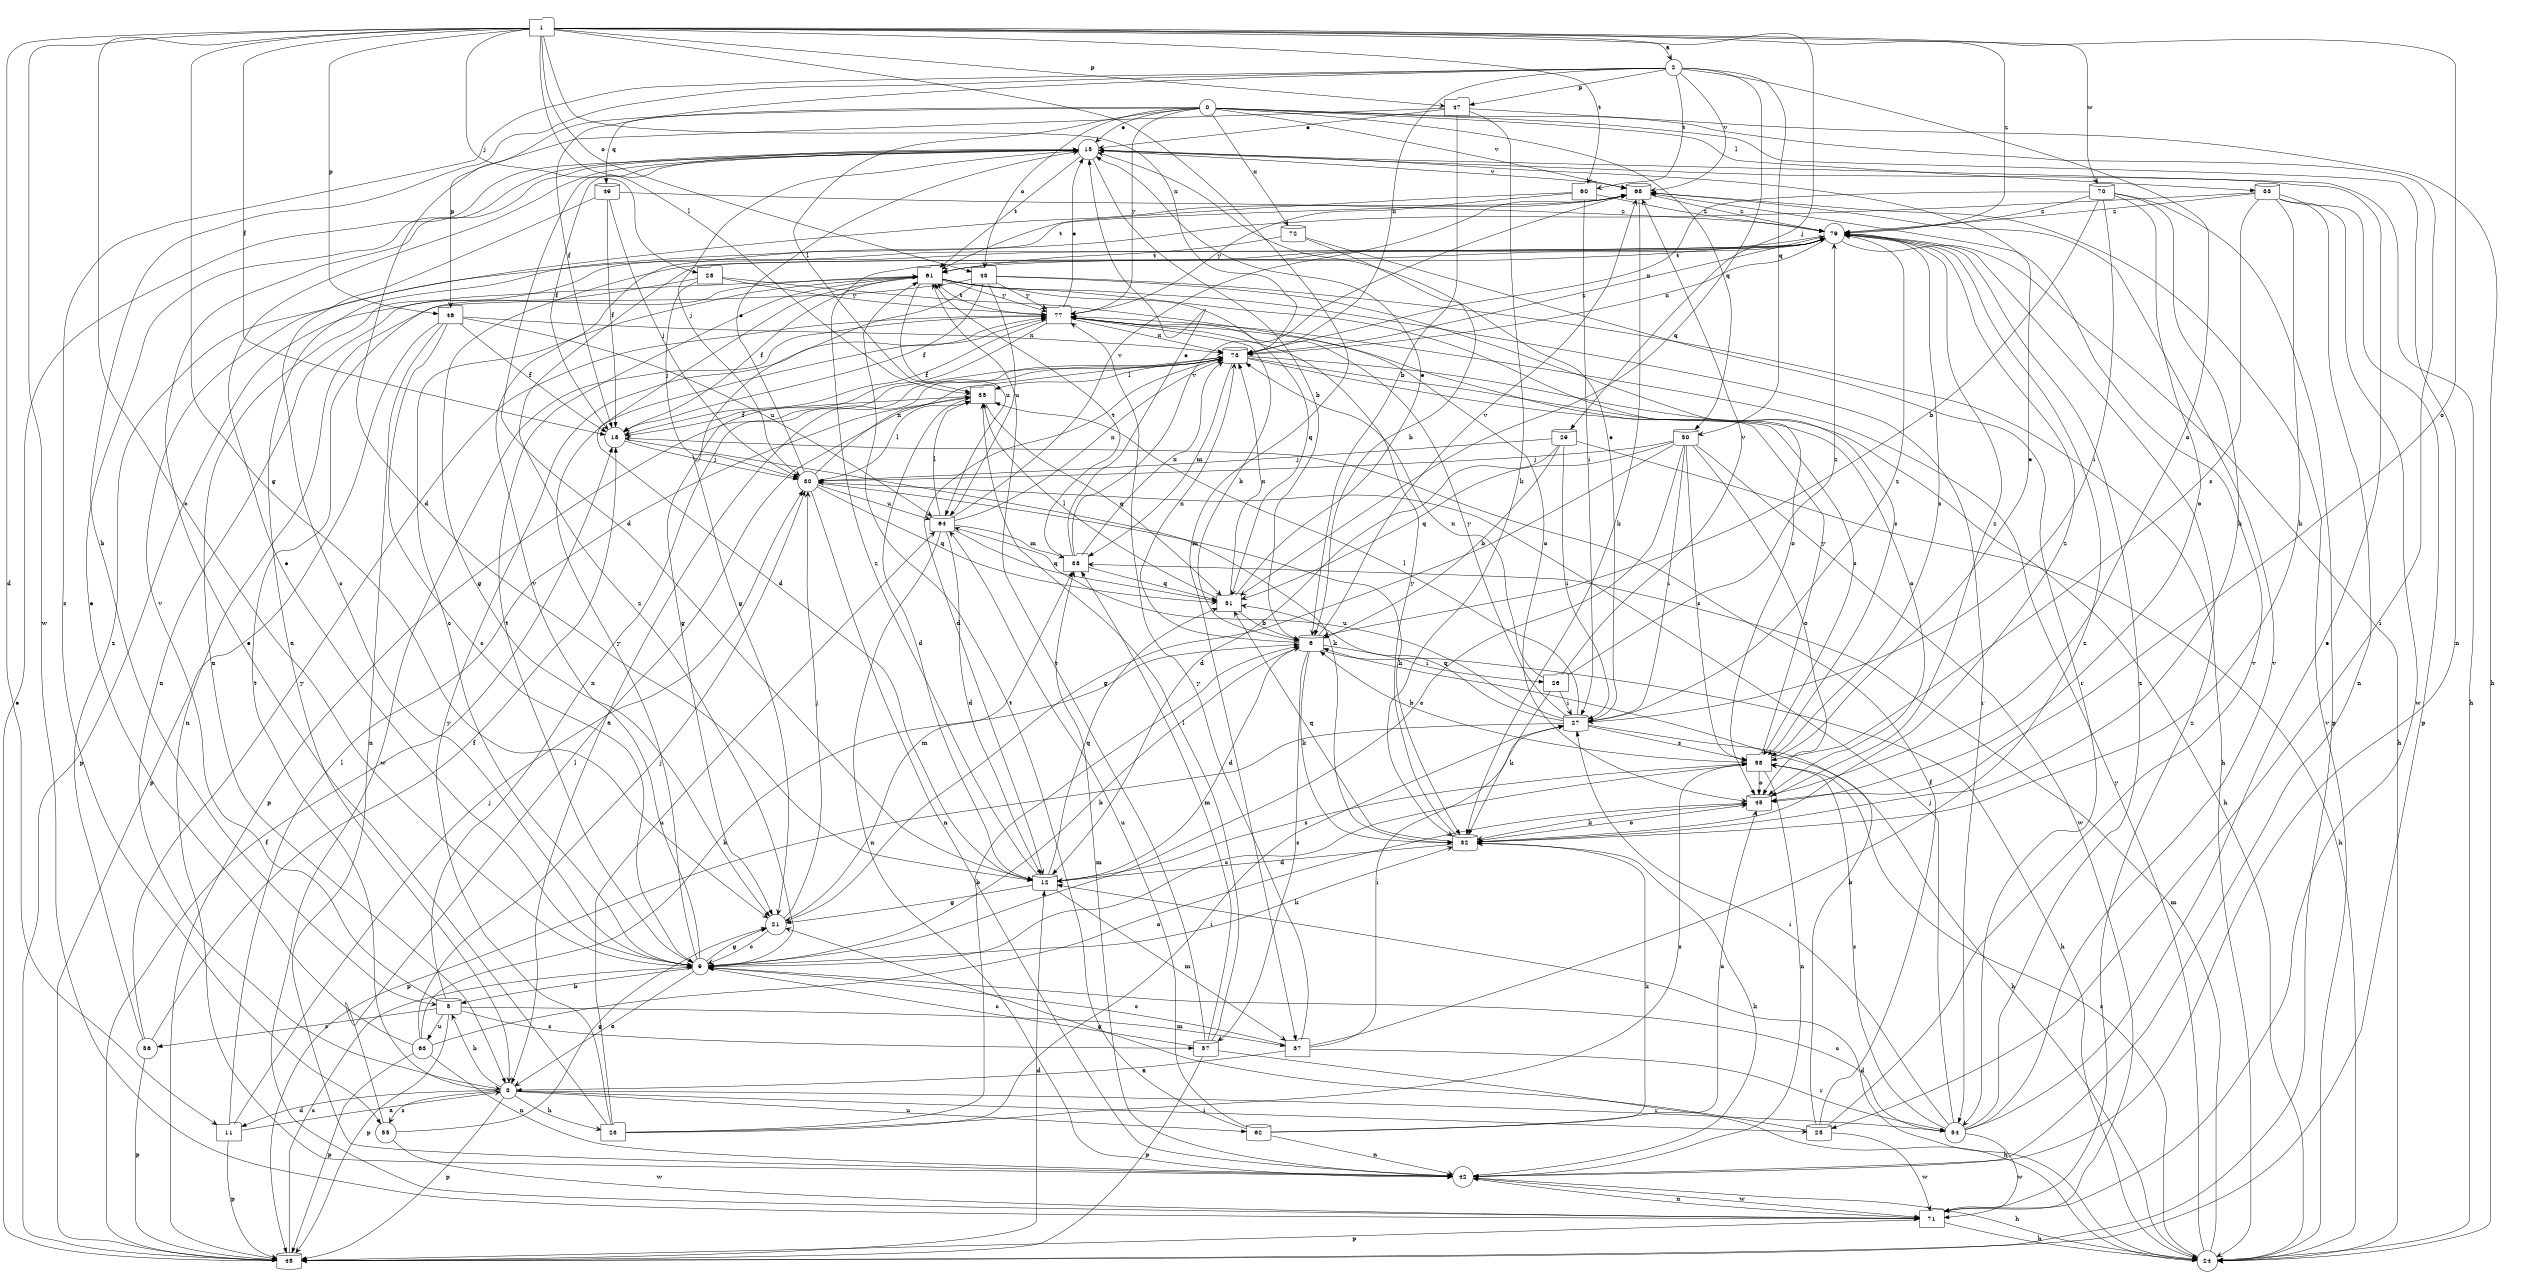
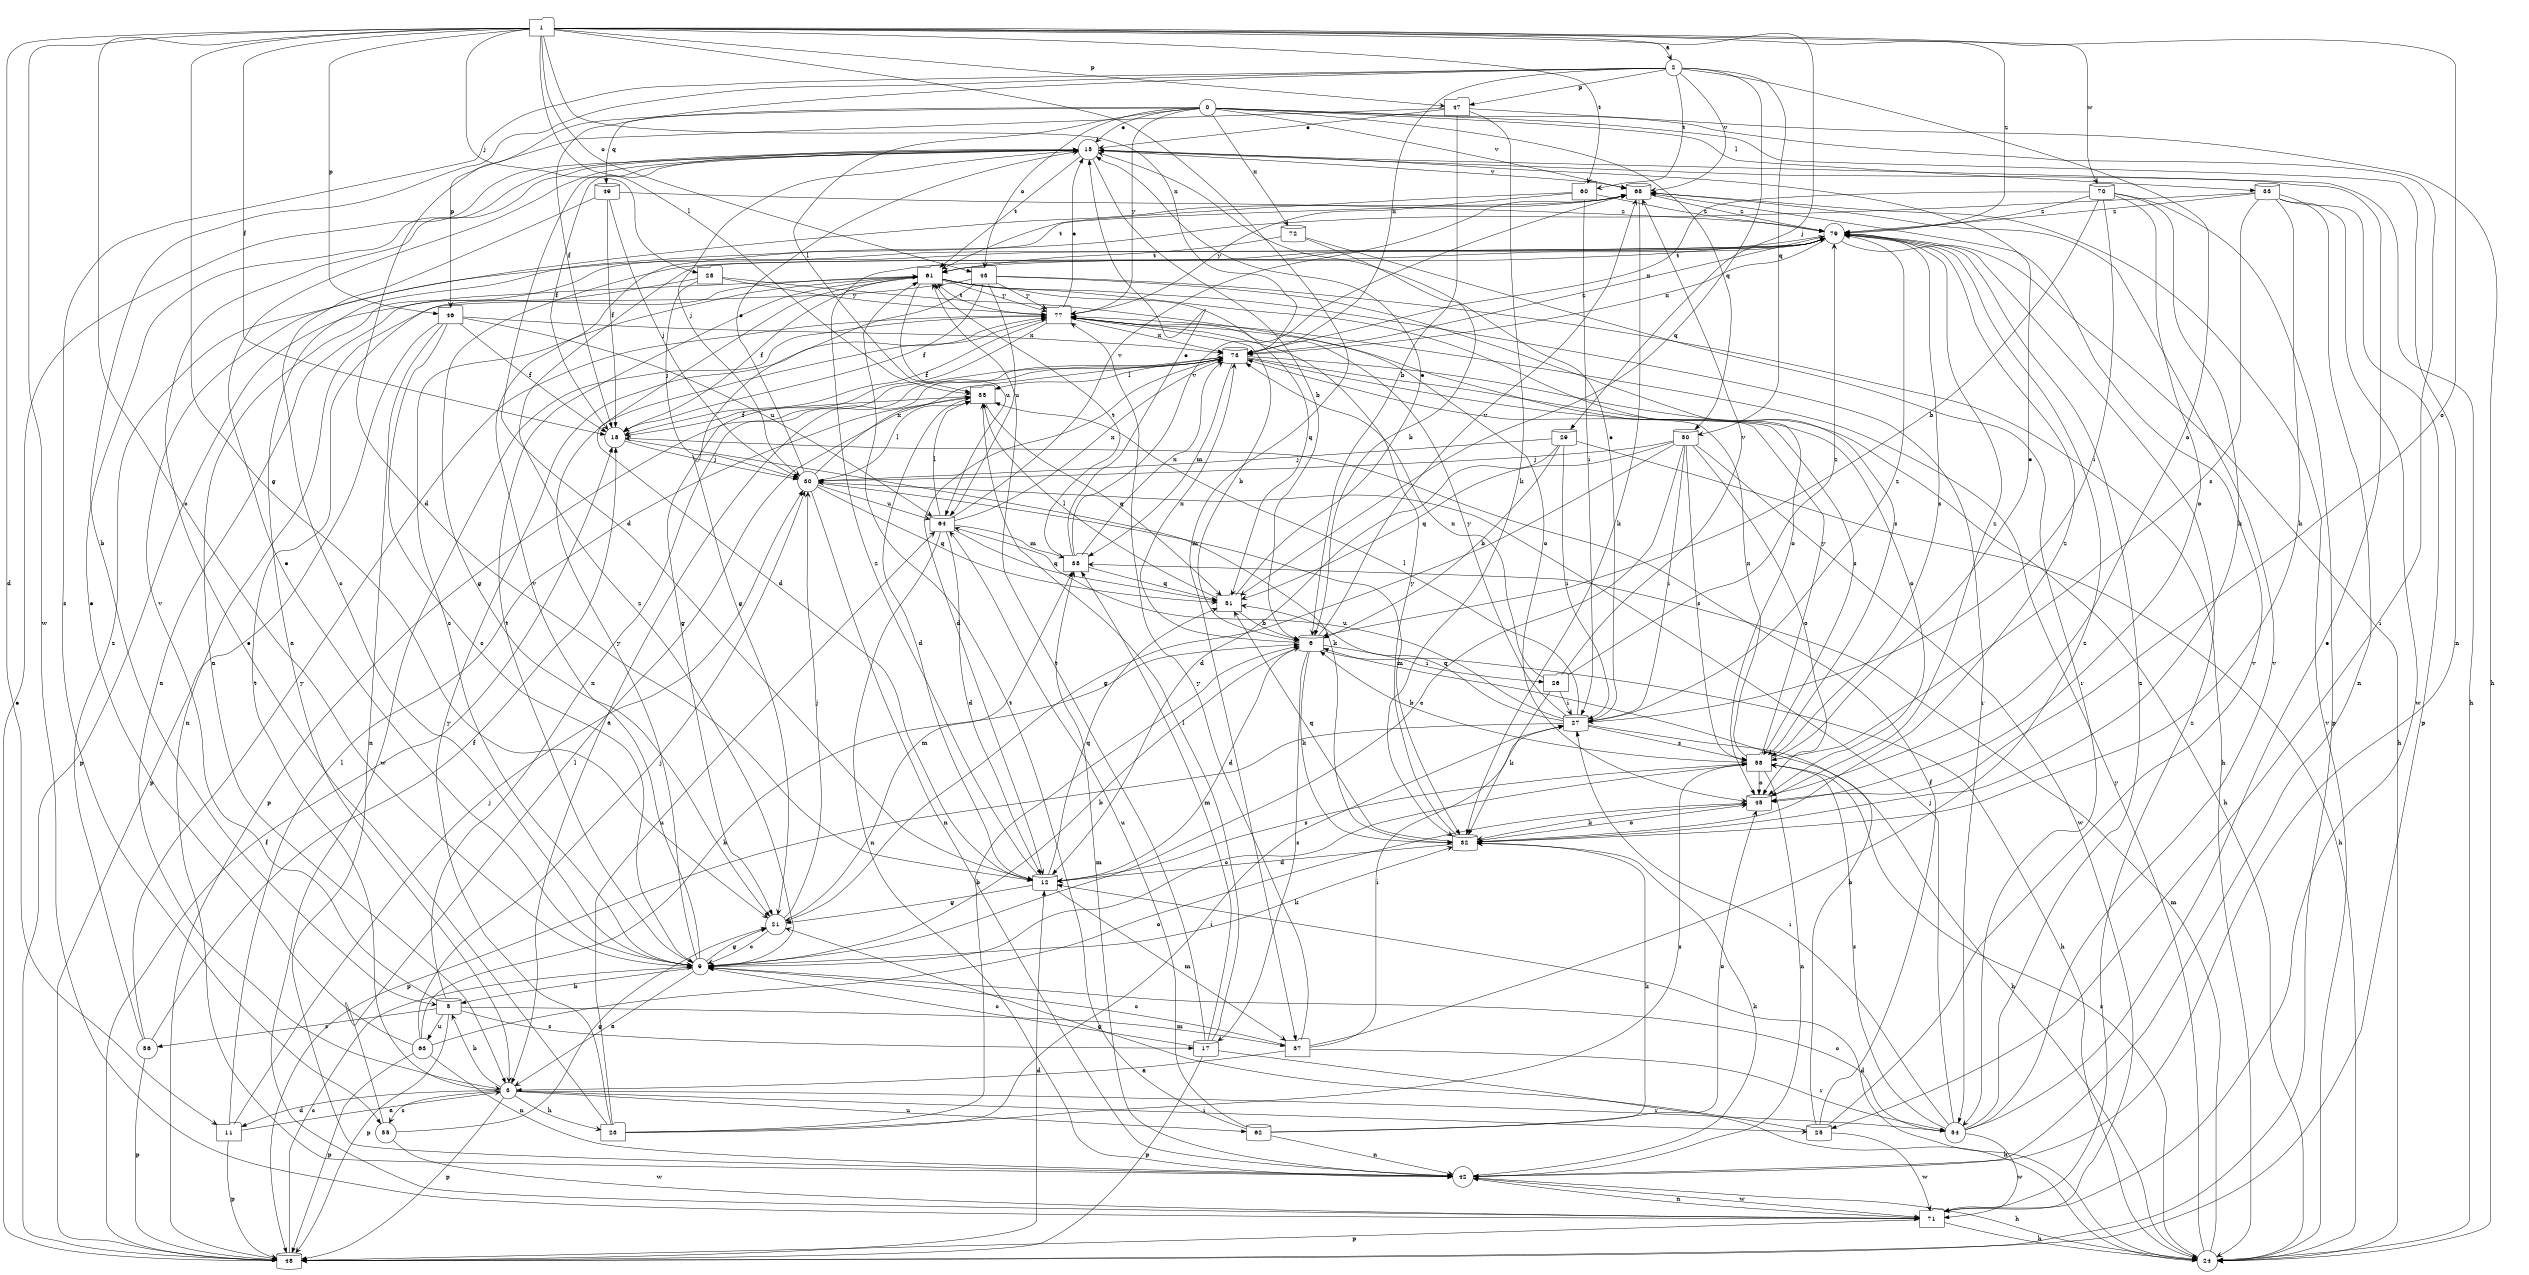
edge "51" -> "73": now "58" -> "73"
edge "30" -> "32": label "k" -> "m"
node "57": label "57" -> "17"
